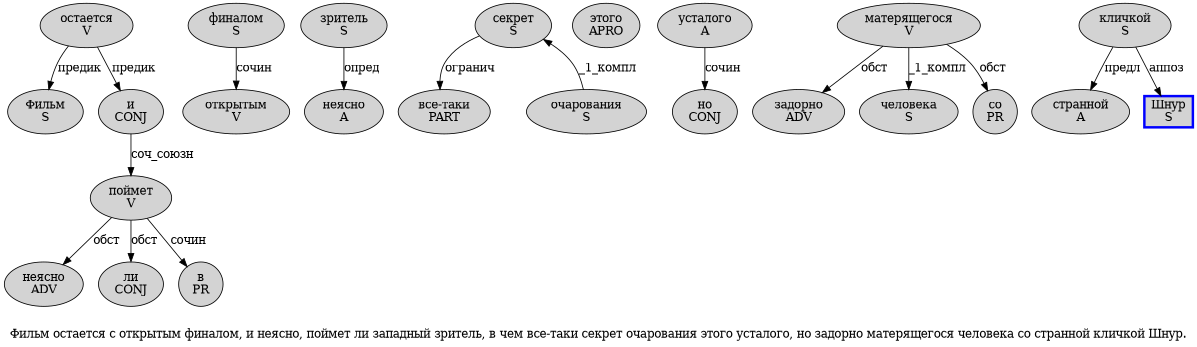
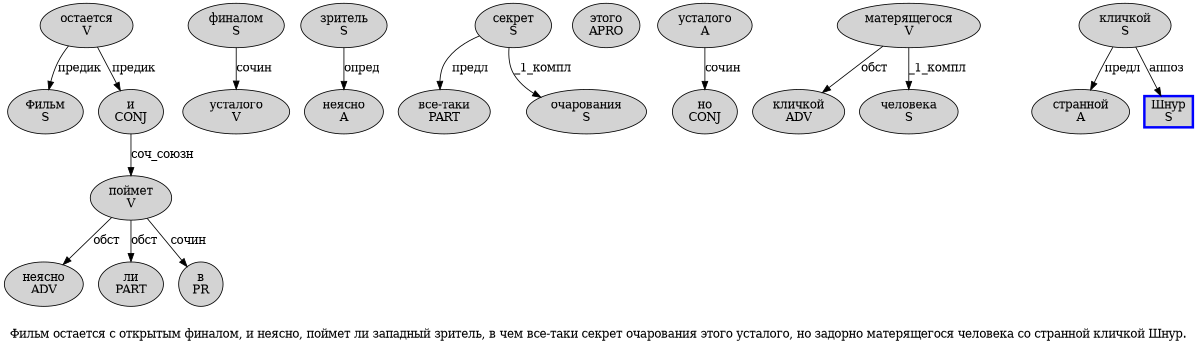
edge "очарования S" -> "секрет S": reversed
edge "секрет S" -> "все-таки PART": label "огранич" -> "предл"
node "открытым V": label "открытым V" -> "усталого V"
node "задорно ADV": label "задорно ADV" -> "кличкой ADV"
node "со PR": removed
node "ли CONJ": label "ли CONJ" -> "ли PART"
